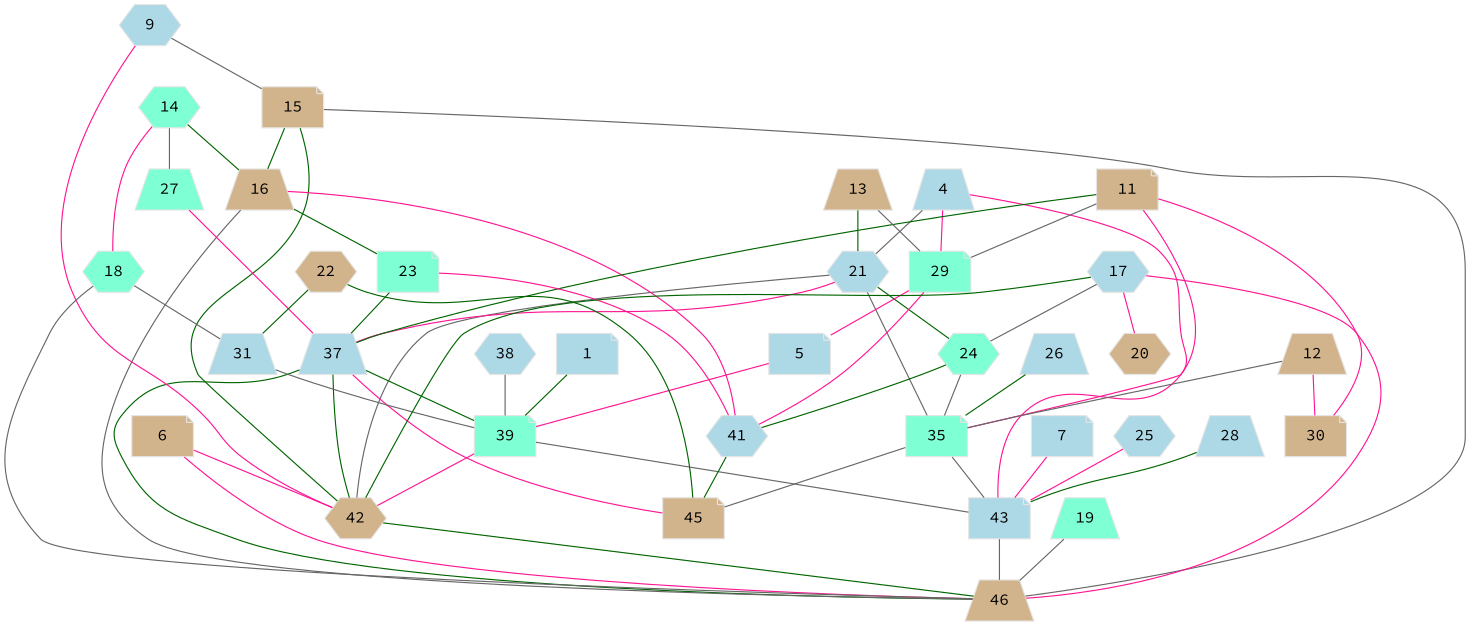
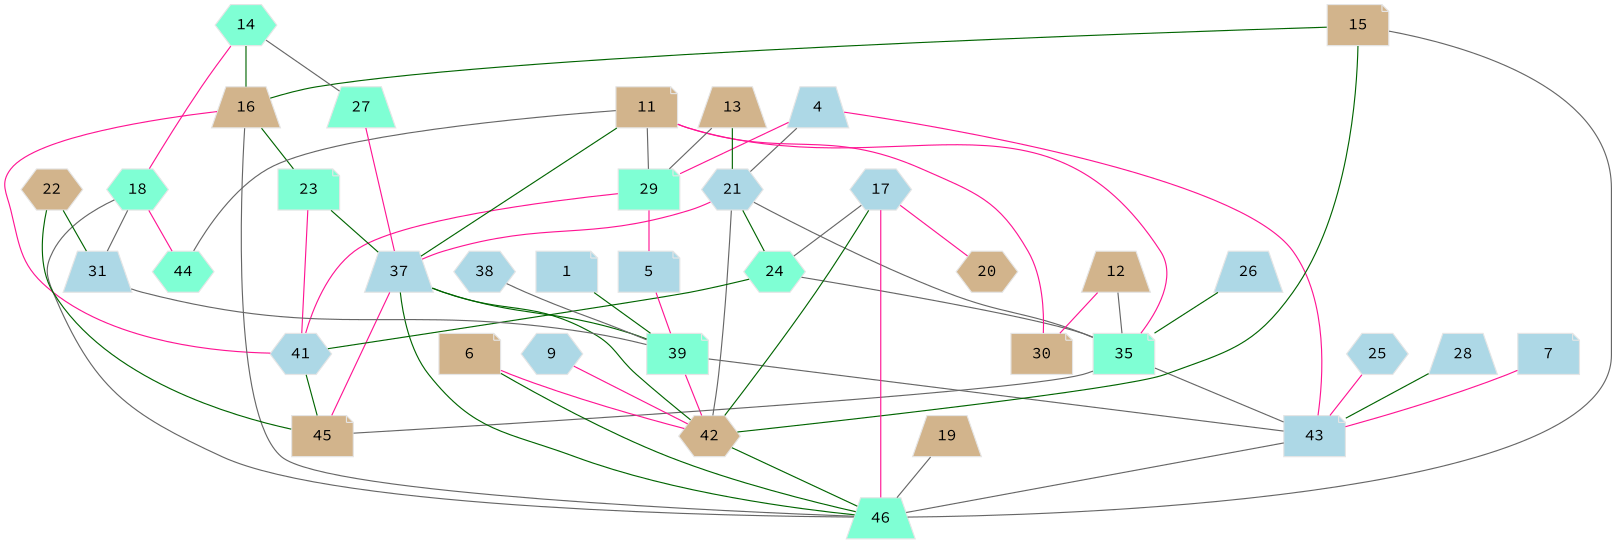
edge "9" -- "15": removed
node "44": added
node "19": fillcolor aquamarine -> tan
edge "6" -- "46": color deeppink -> darkgreen
node "46": fillcolor tan -> aquamarine
